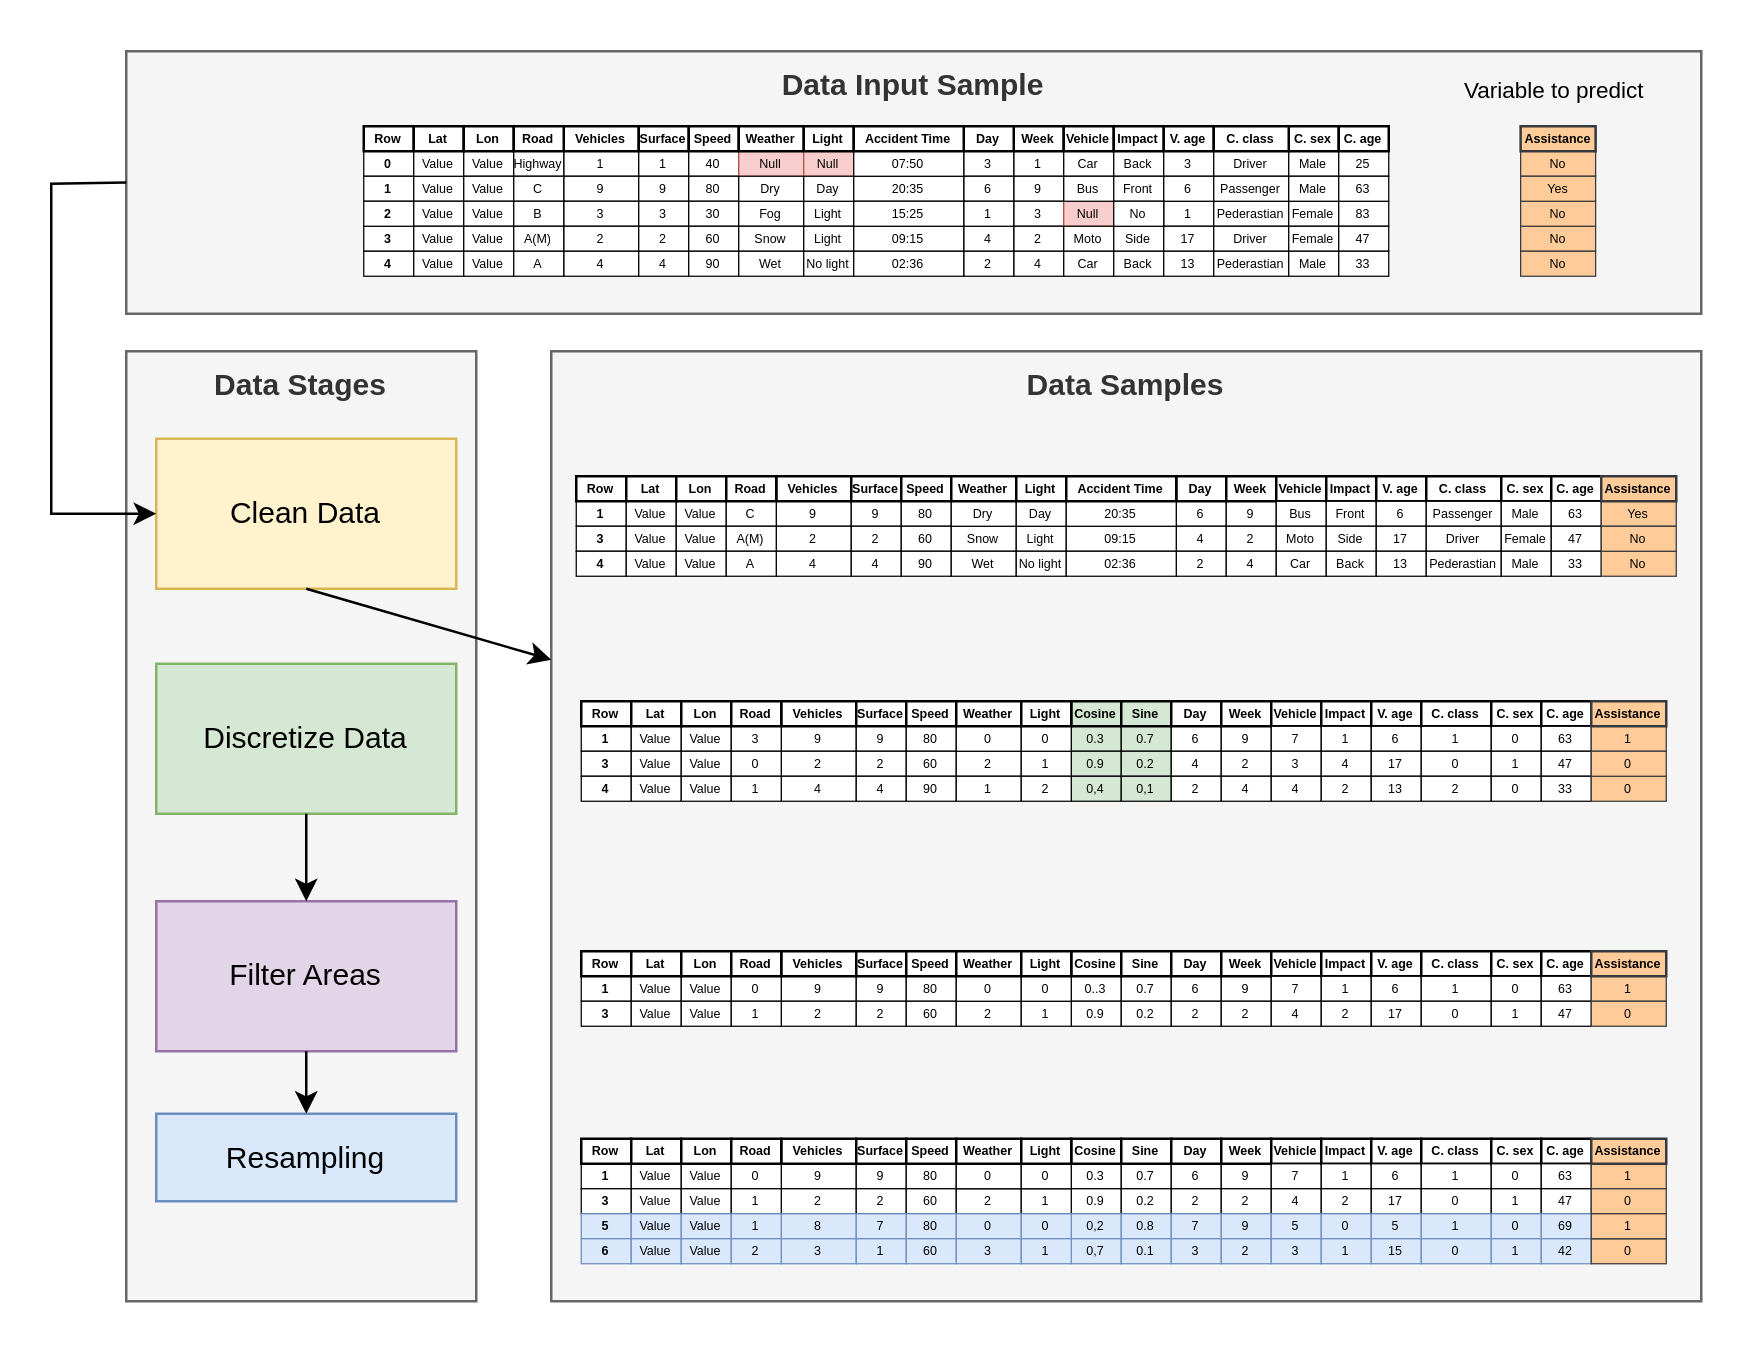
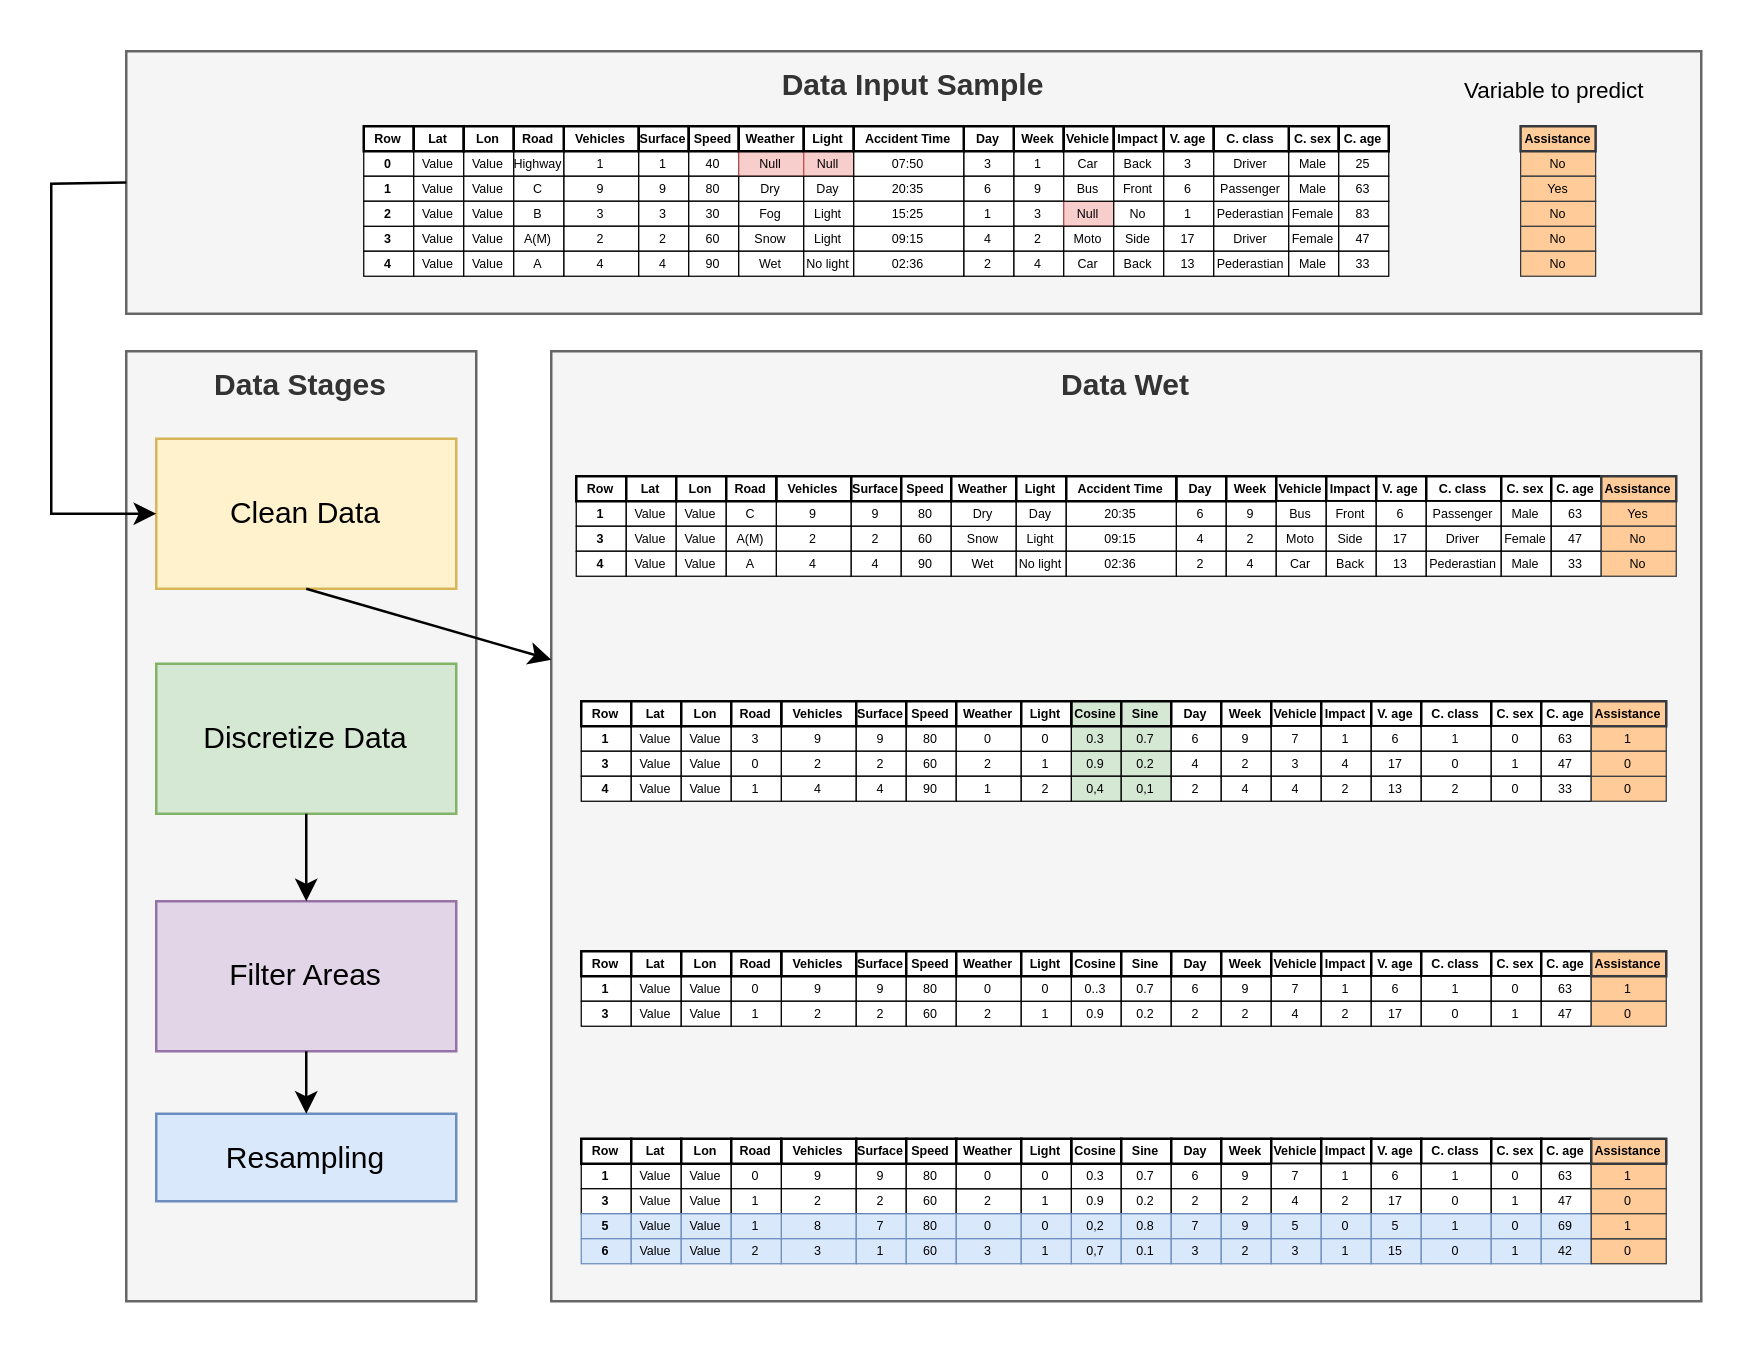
node "Data Samples": label "Data Samples" -> "Data Wet"
